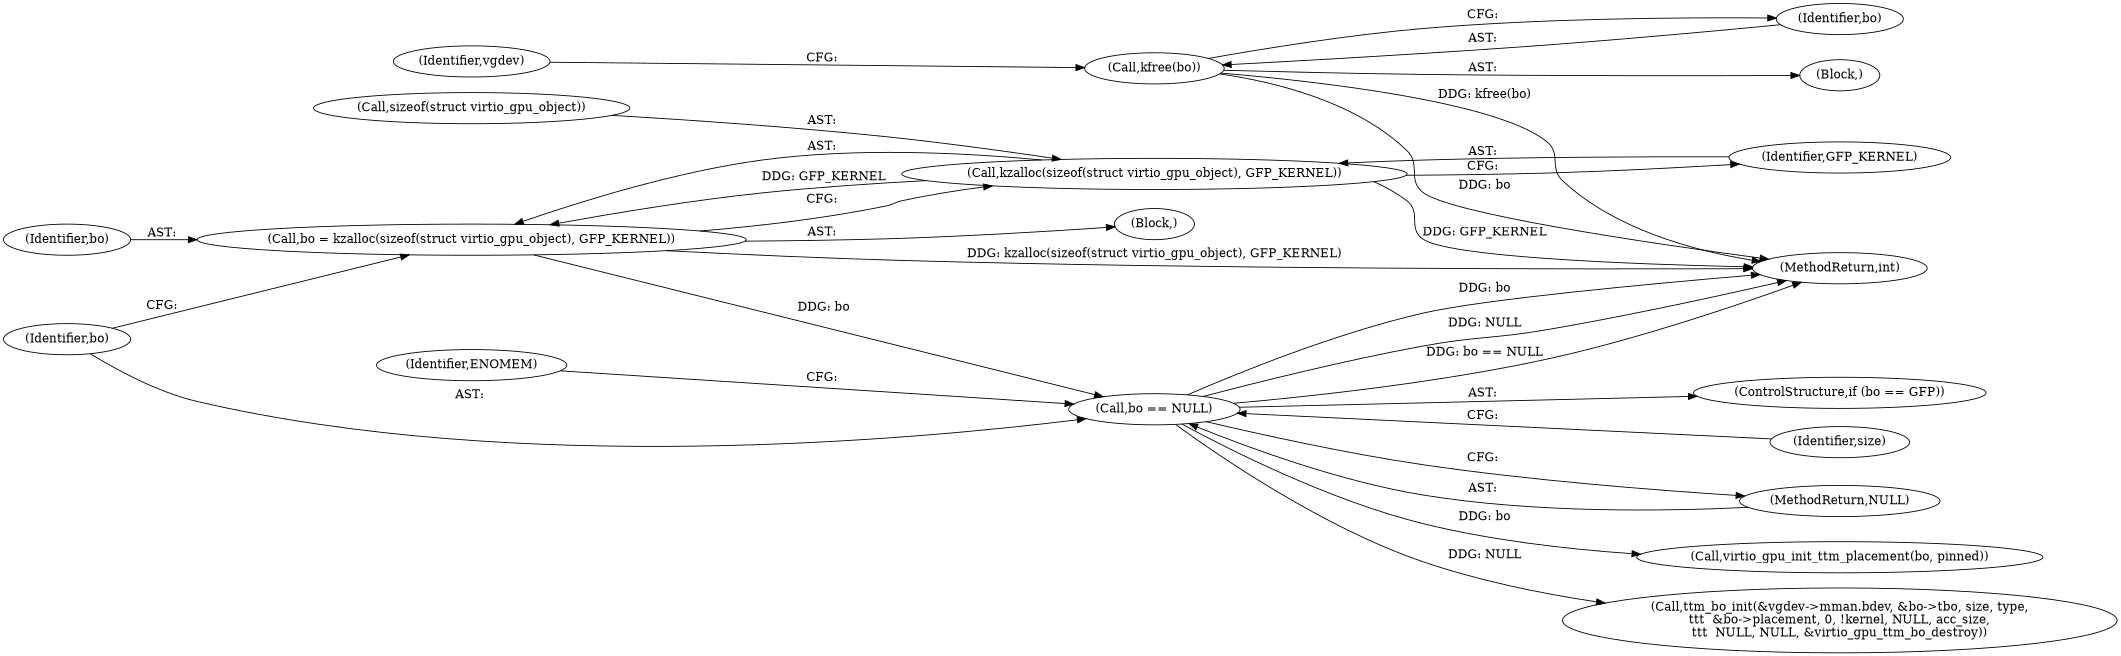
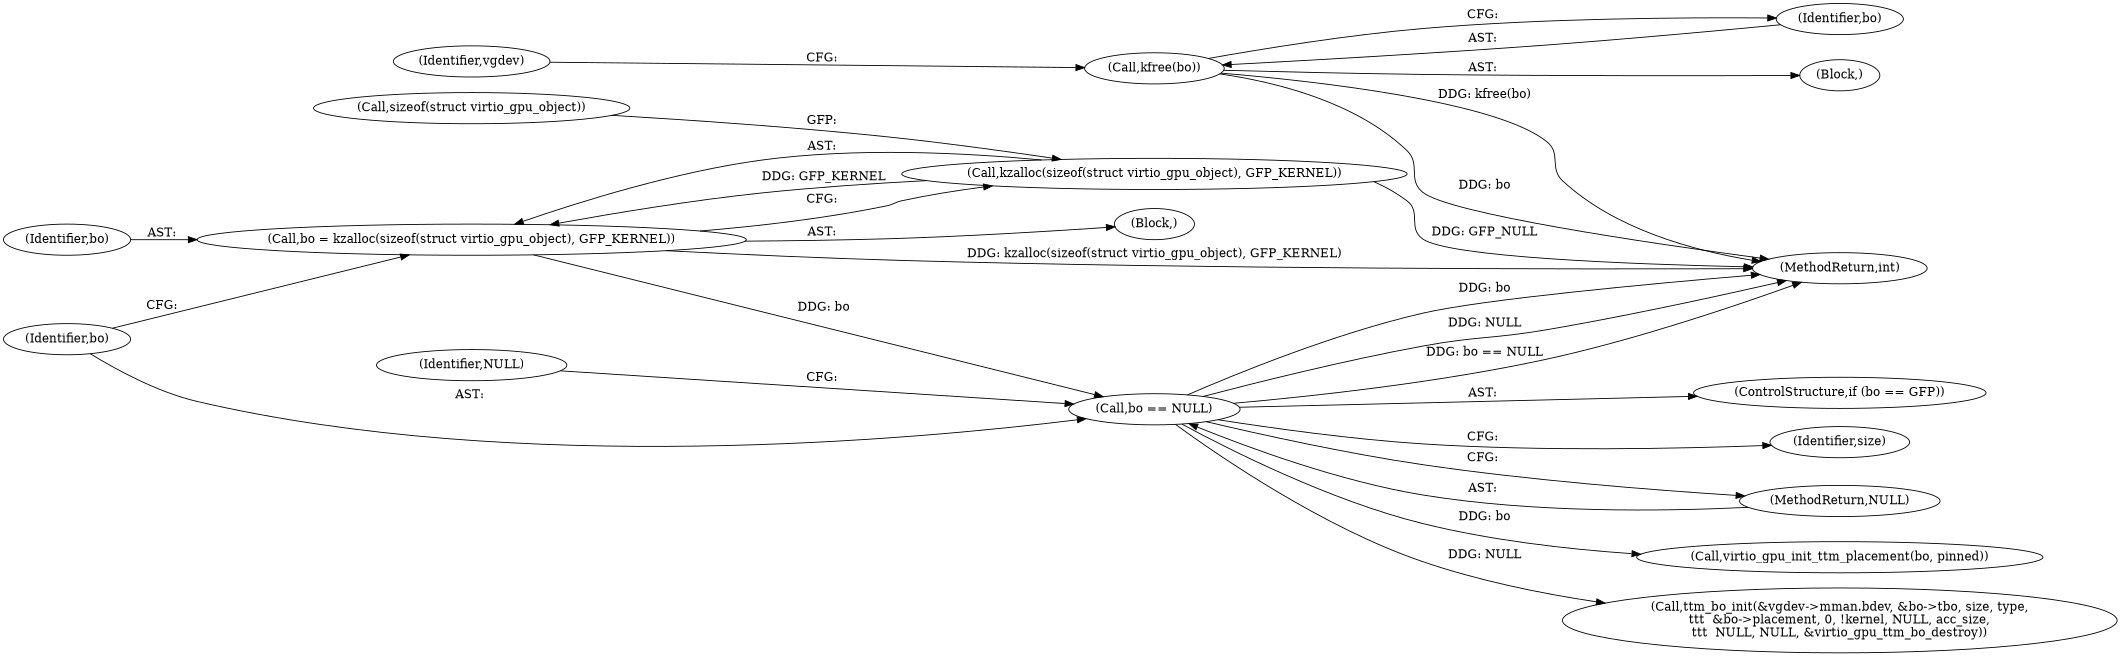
edge "(Call,sizeof(struct virtio_gpu_object))" -> "(Call,kzalloc(sizeof(struct virtio_gpu_object), GFP_KERNEL))": label "AST: " -> "GFP: "
node "(Identifier,GFP_KERNEL)": removed
edge "(Call,kzalloc(sizeof(struct virtio_gpu_object), GFP_KERNEL))" -> "(MethodReturn,int)": label "DDG: GFP_KERNEL" -> "DDG: GFP_NULL"
node "(Identifier,ENOMEM)": label "(Identifier,ENOMEM)" -> "(Identifier,NULL)"
edge "(Identifier,size)" -> "(Call,bo == NULL)": reversed
